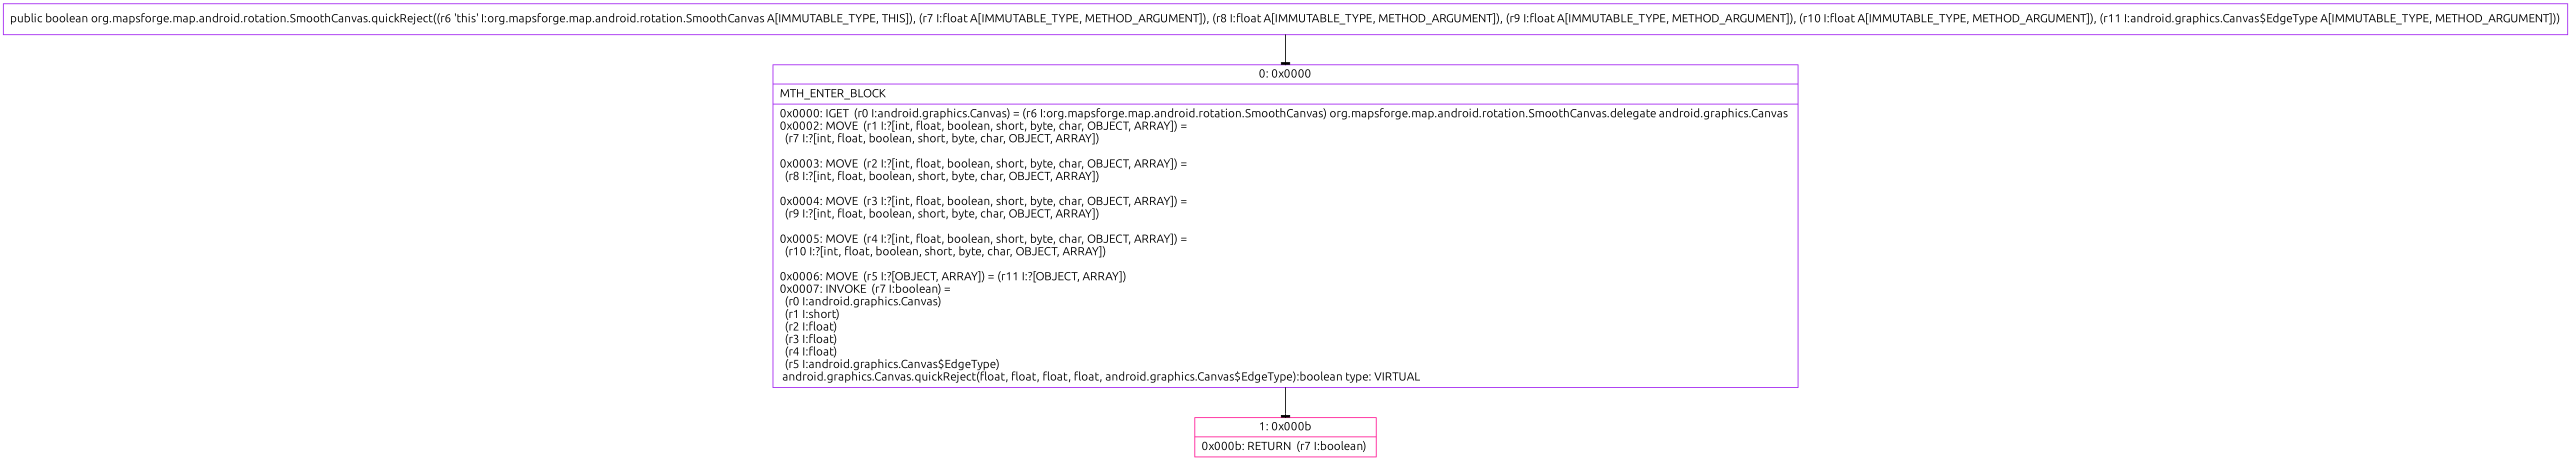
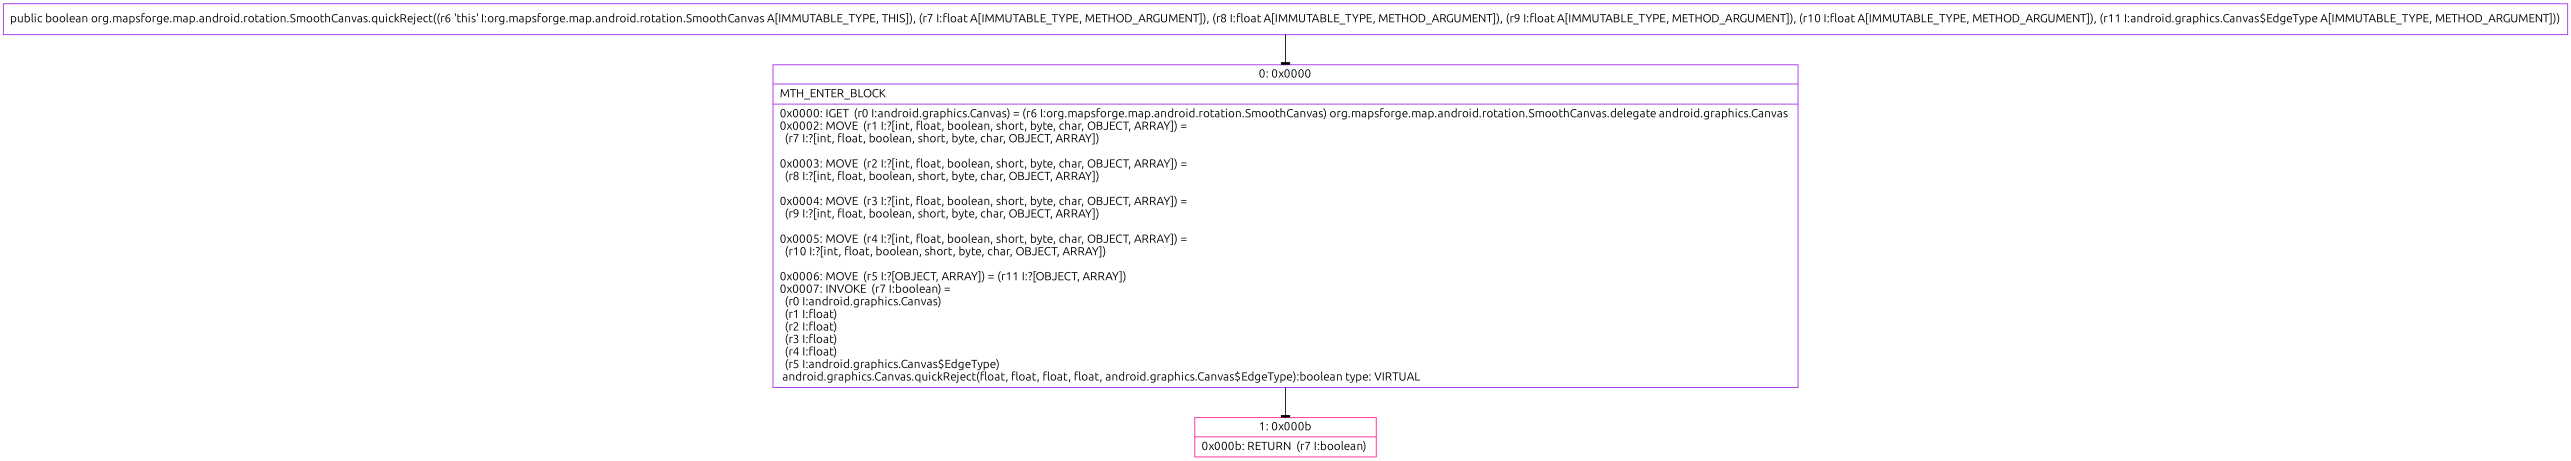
node "0: 0x0000": text "(r1 I:short)" -> "(r1 I:float)"
